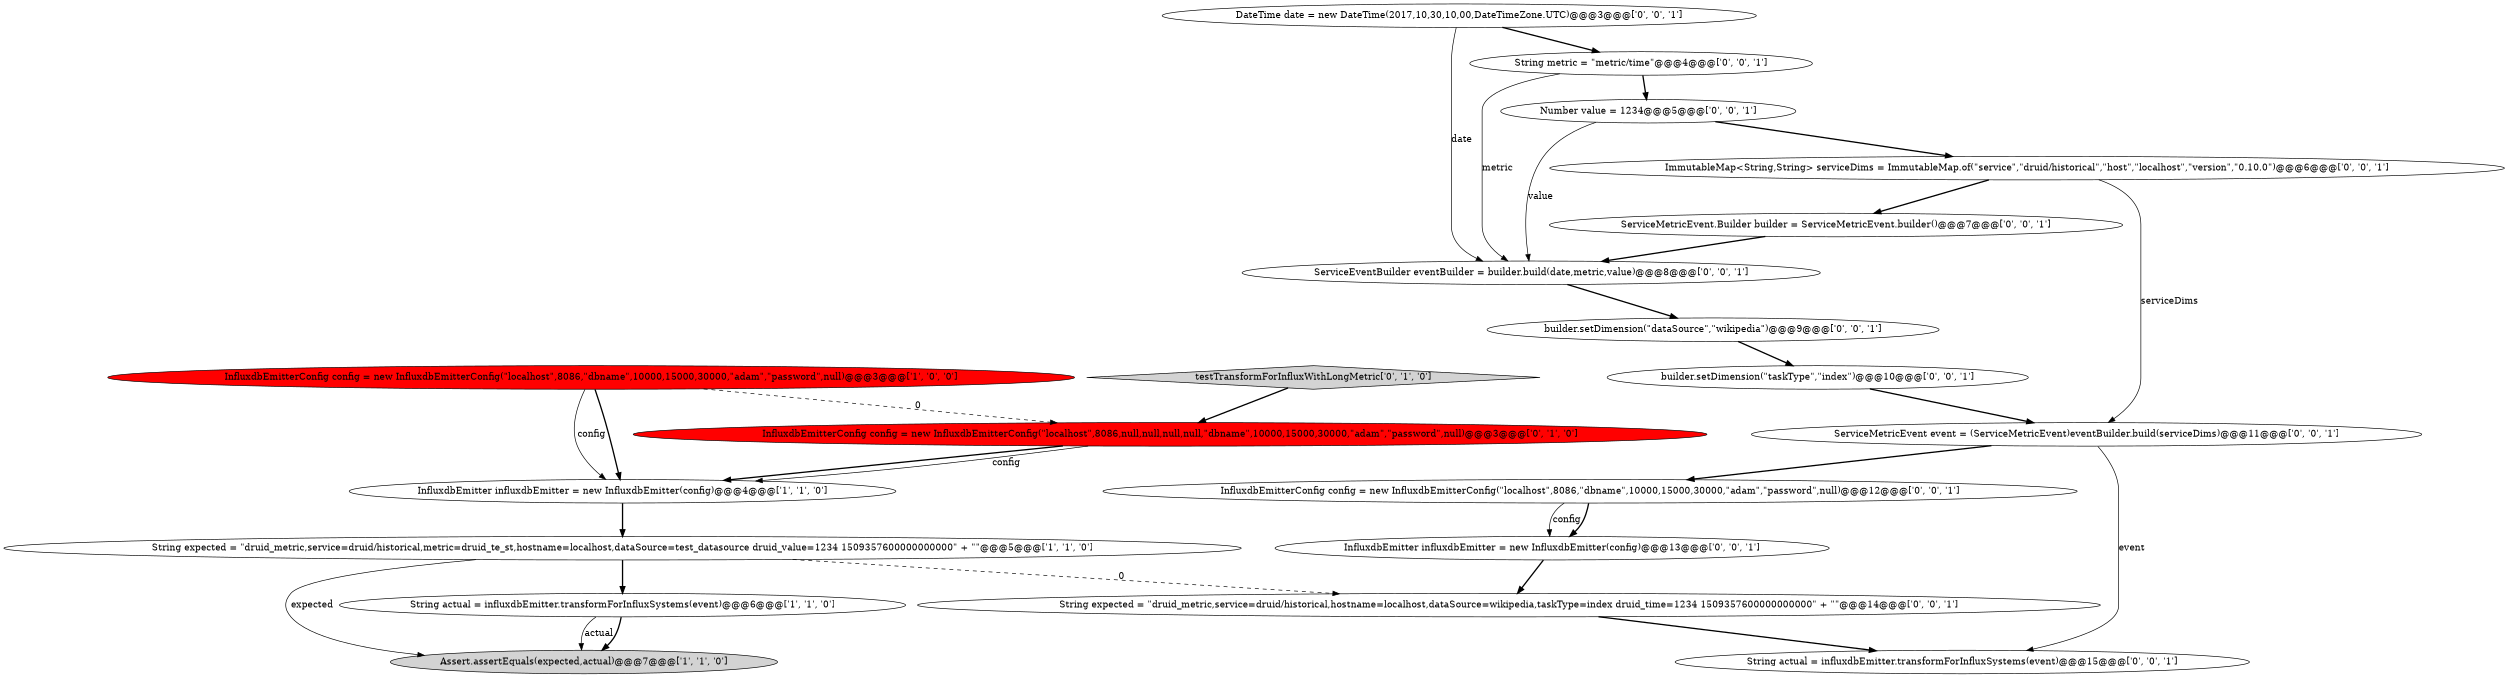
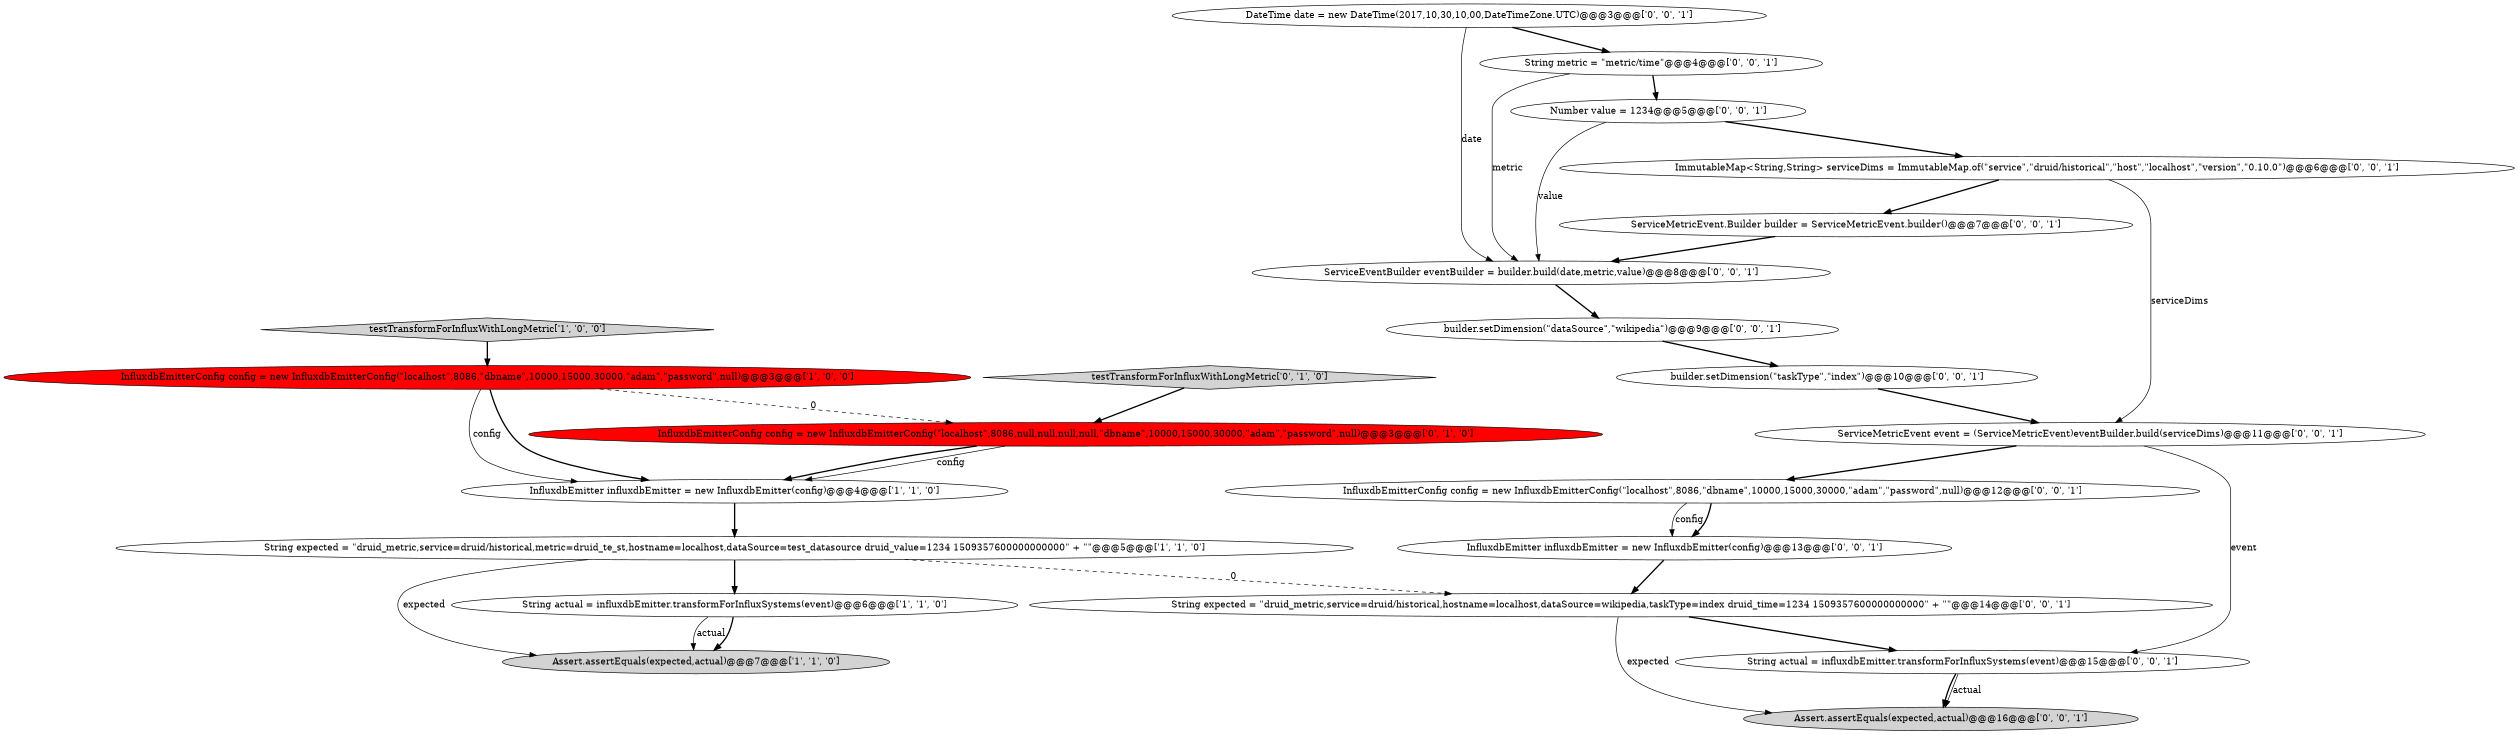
node "testTransformForInfluxWithLongMetric['1', '0', '0']": added
node "Assert.assertEquals(expected,actual)@@@16@@@['0', '0', '1']": added
